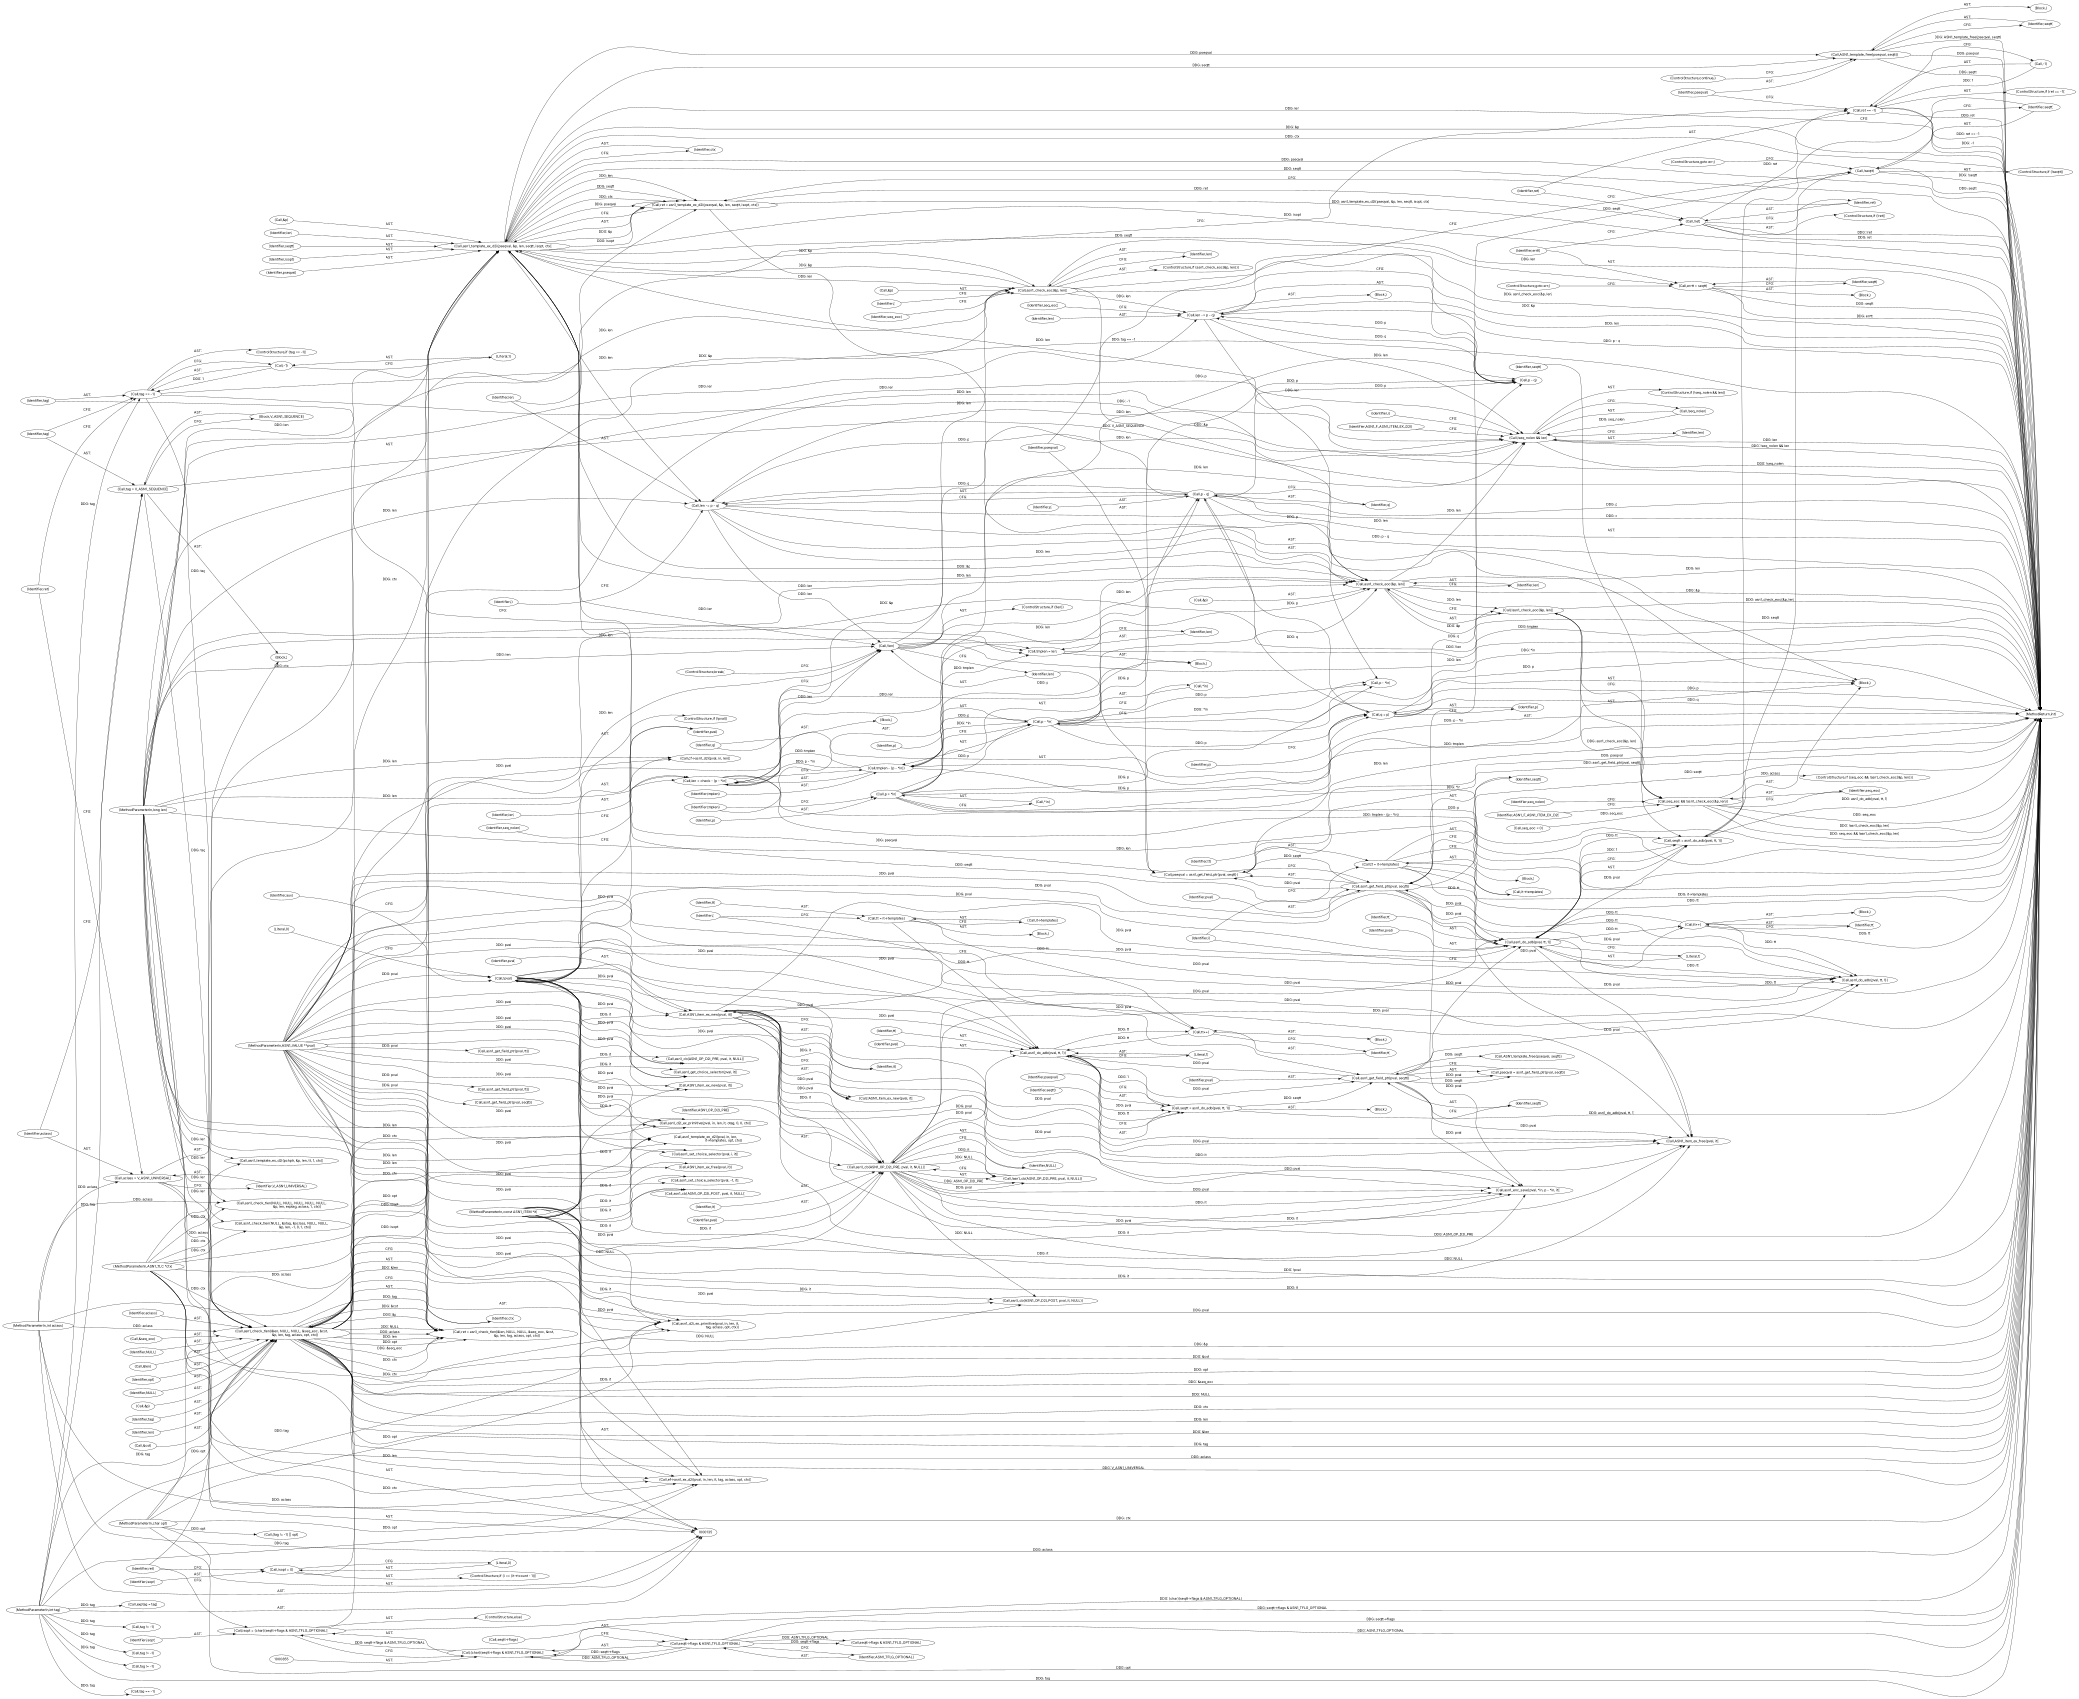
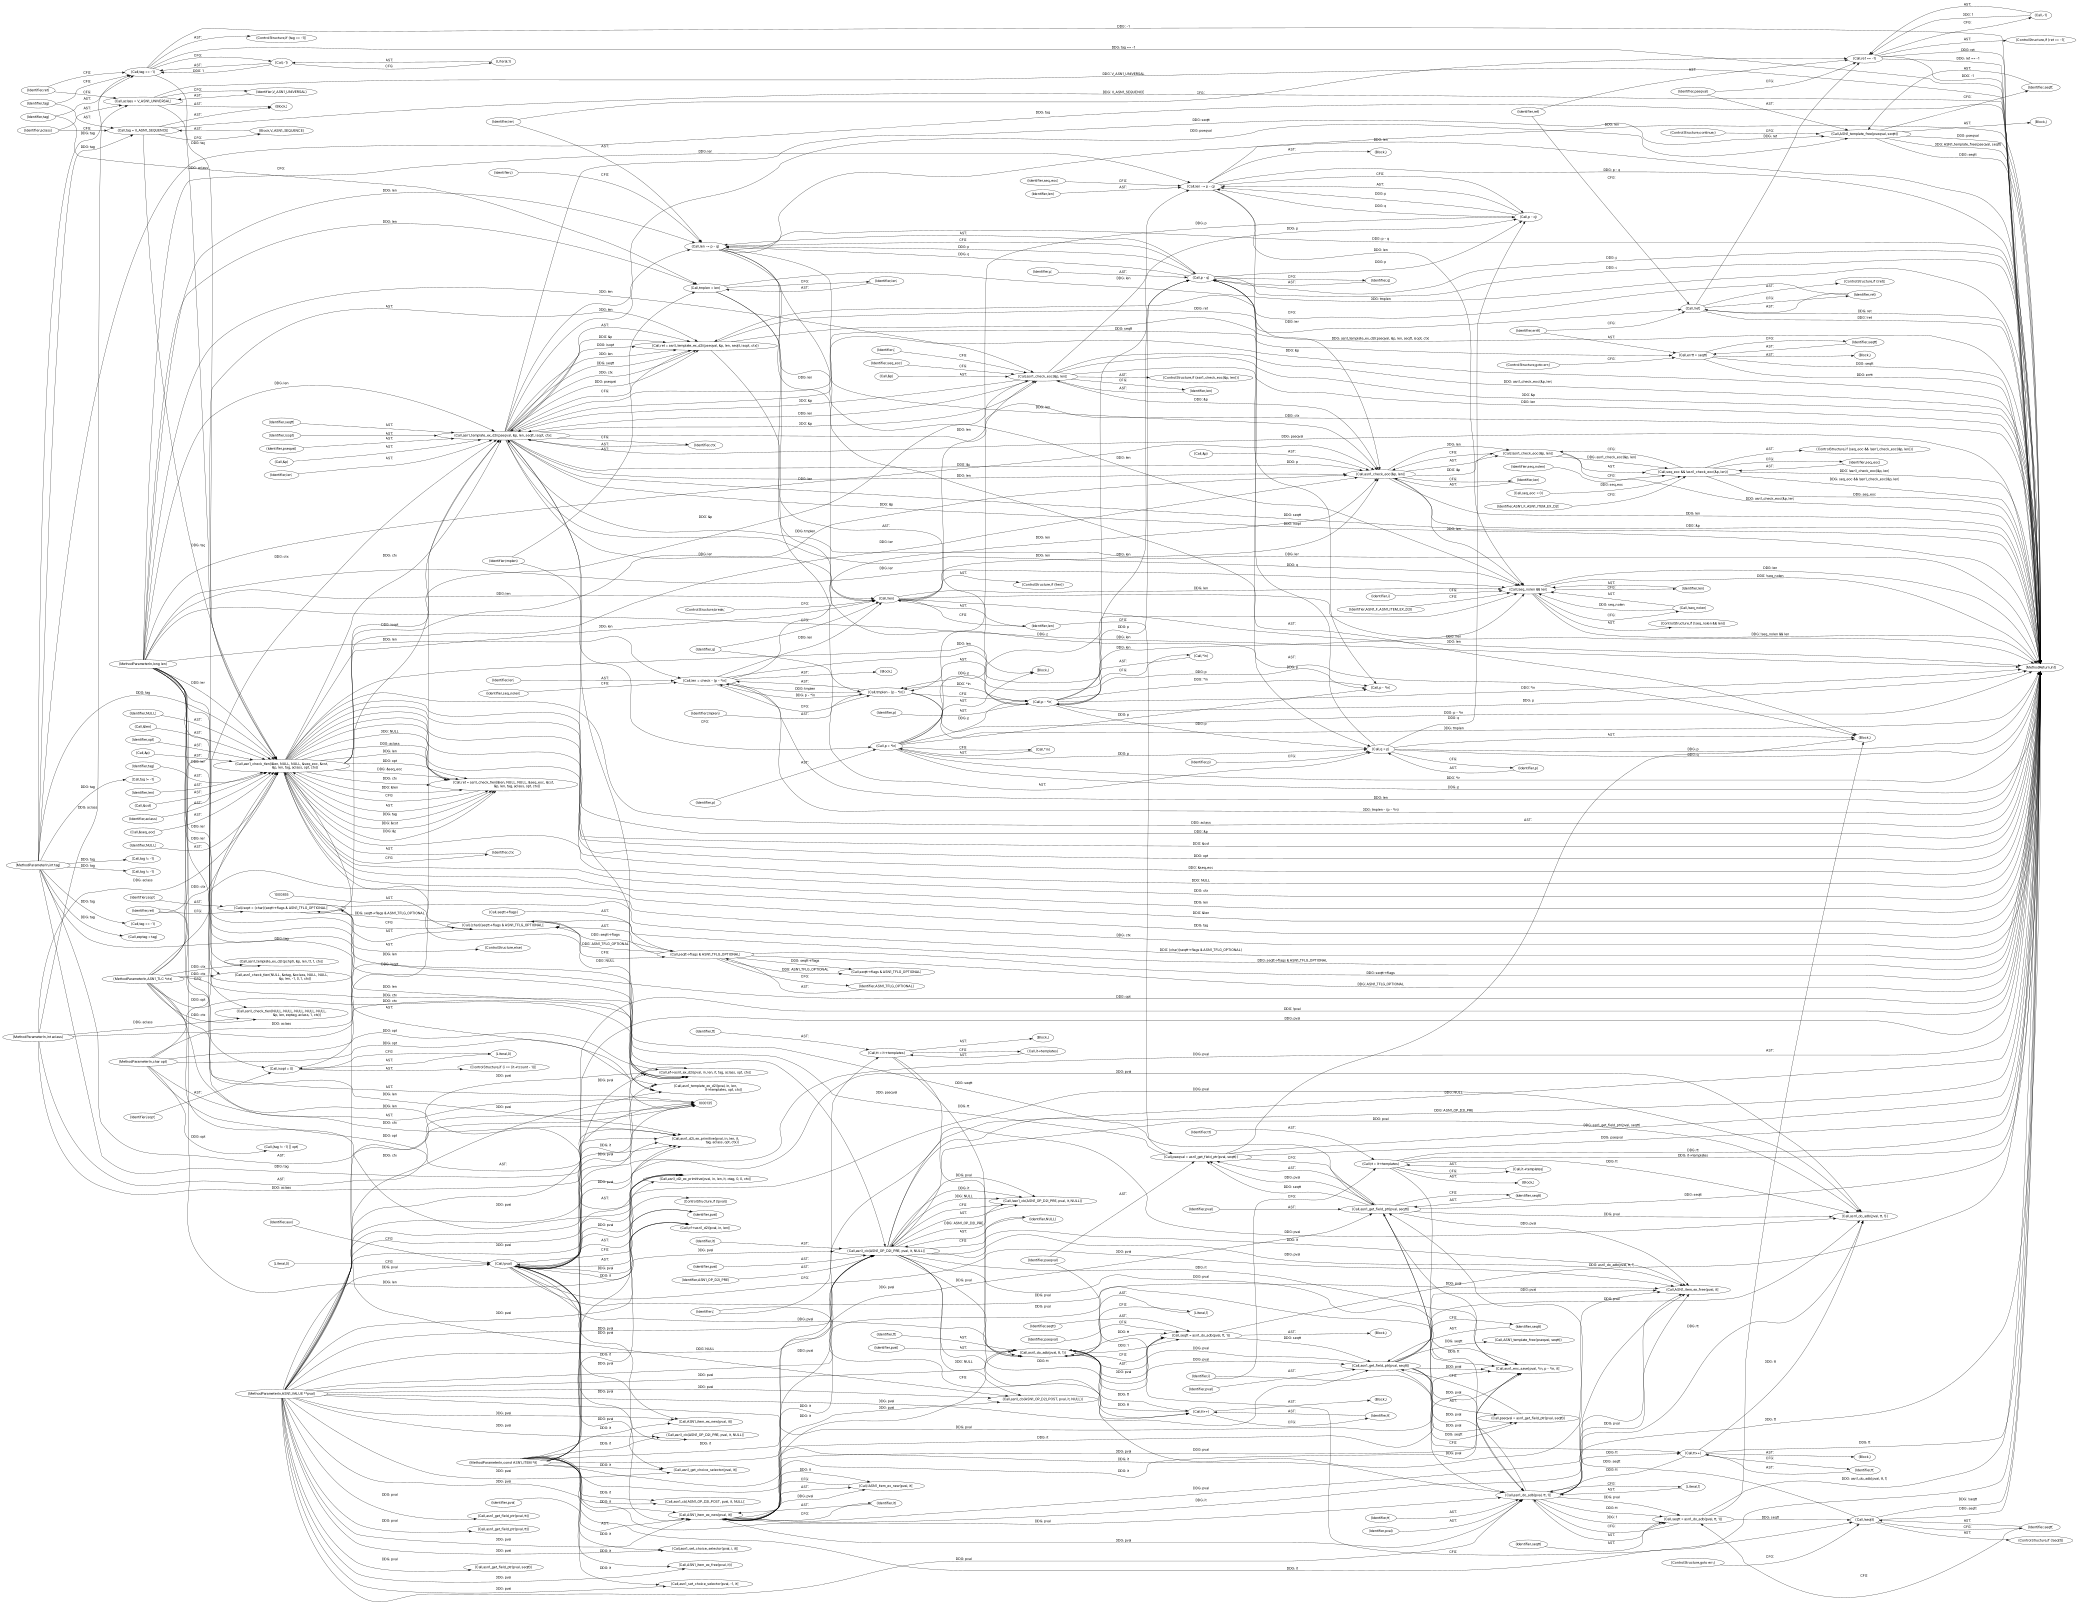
edge "(Call,tmplen - (p - *in))" -> "(Call,tmplen = len)": reversed
edge "(Call,seq_eoc && !asn1_check_eoc(&p, len))" -> "(ControlStructure,if (seq_eoc && !asn1_check_eoc(&p, len)))": label "DDG: aclass" -> "AST: "
edge "(MethodParameterIn,int aclass)" -> "(MethodReturn,int)": removed, label "DDG: aclass"
